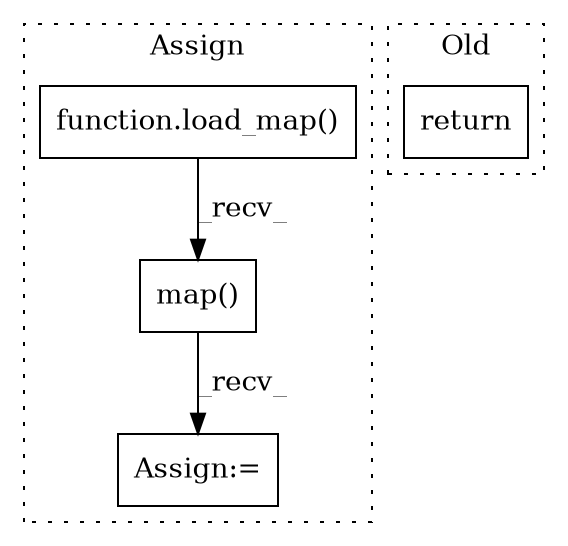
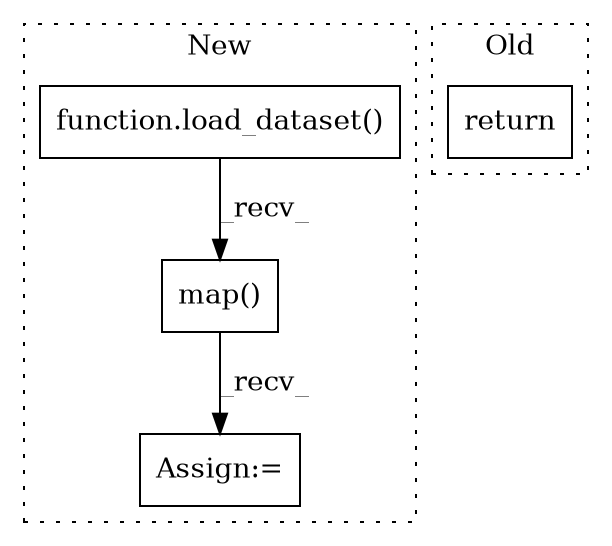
cluster "Assign": label "Assign" -> "New"
node "function.load_map()": label "function.load_map()" -> "function.load_dataset()"
